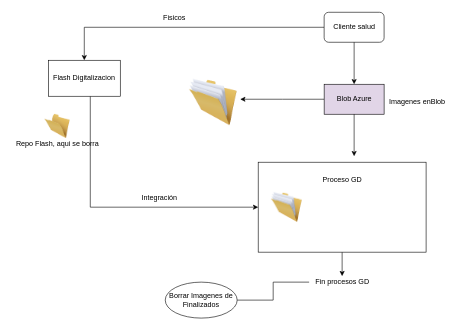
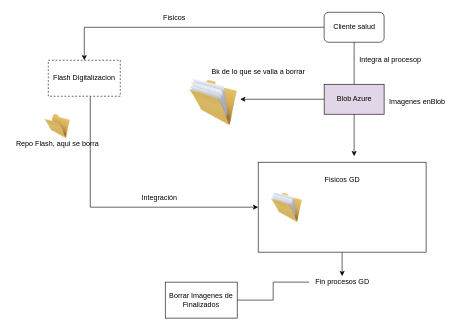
node "Integra al procesop": added
node "Bk de lo que se valla a borrar": added
node "Flash Digitalizacion": style solid -> dashed
edge "Cliente salud" -> "Blob Azure": arrowhead classic -> none
node "Proceso GD": label "Proceso GD" -> "Fisicos GD"
node "Borrar Imagenes de Finalizados": shape ellipse -> rectangle
